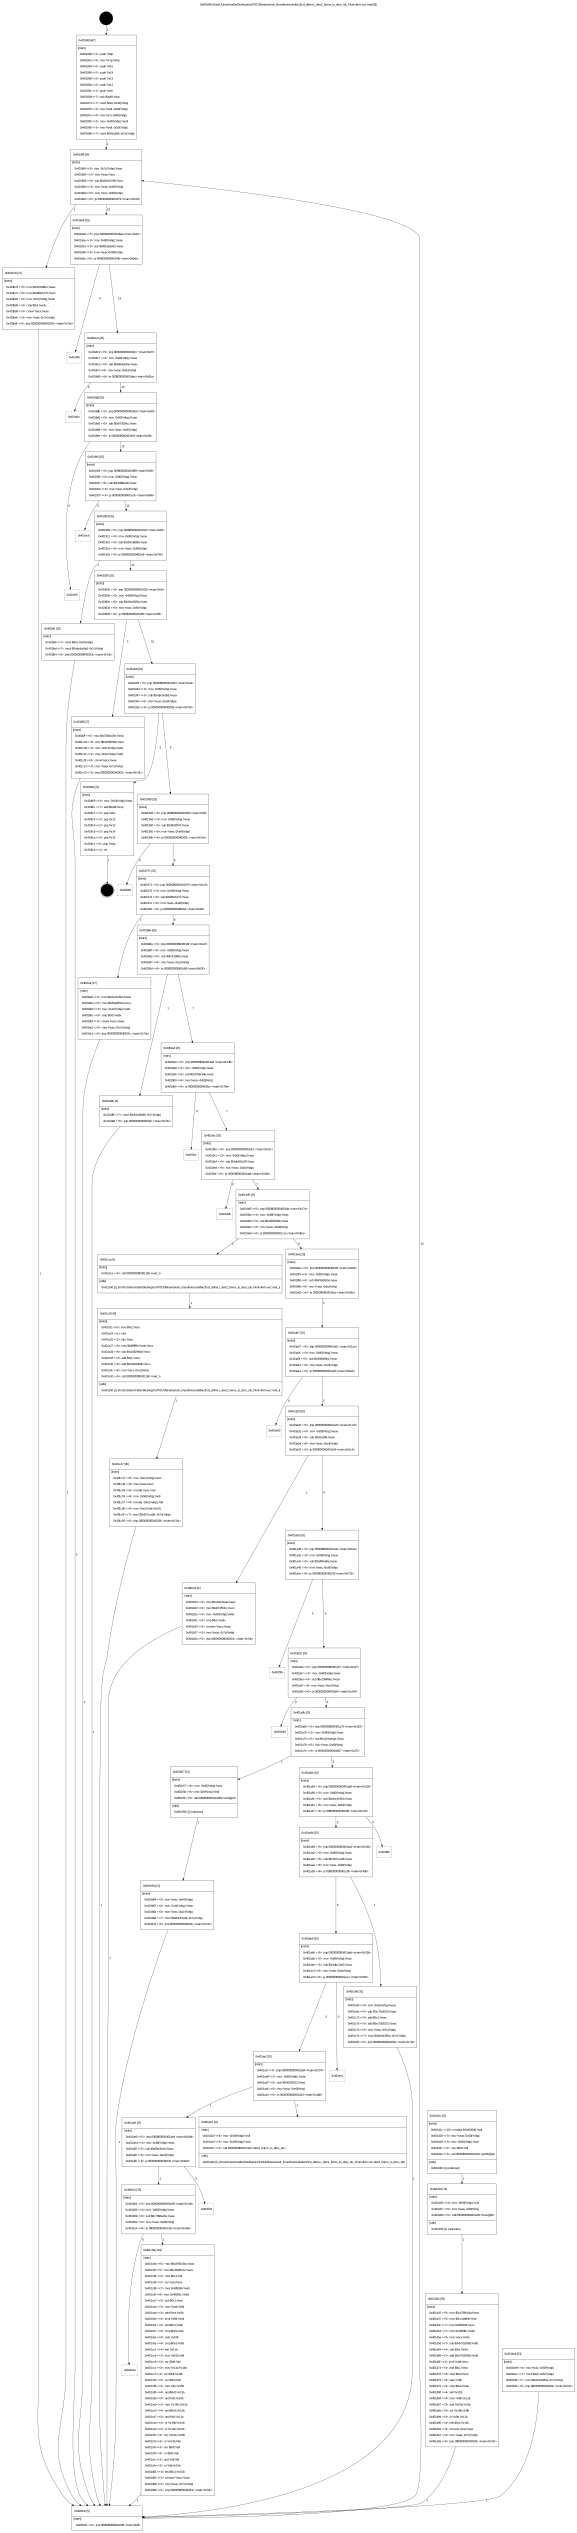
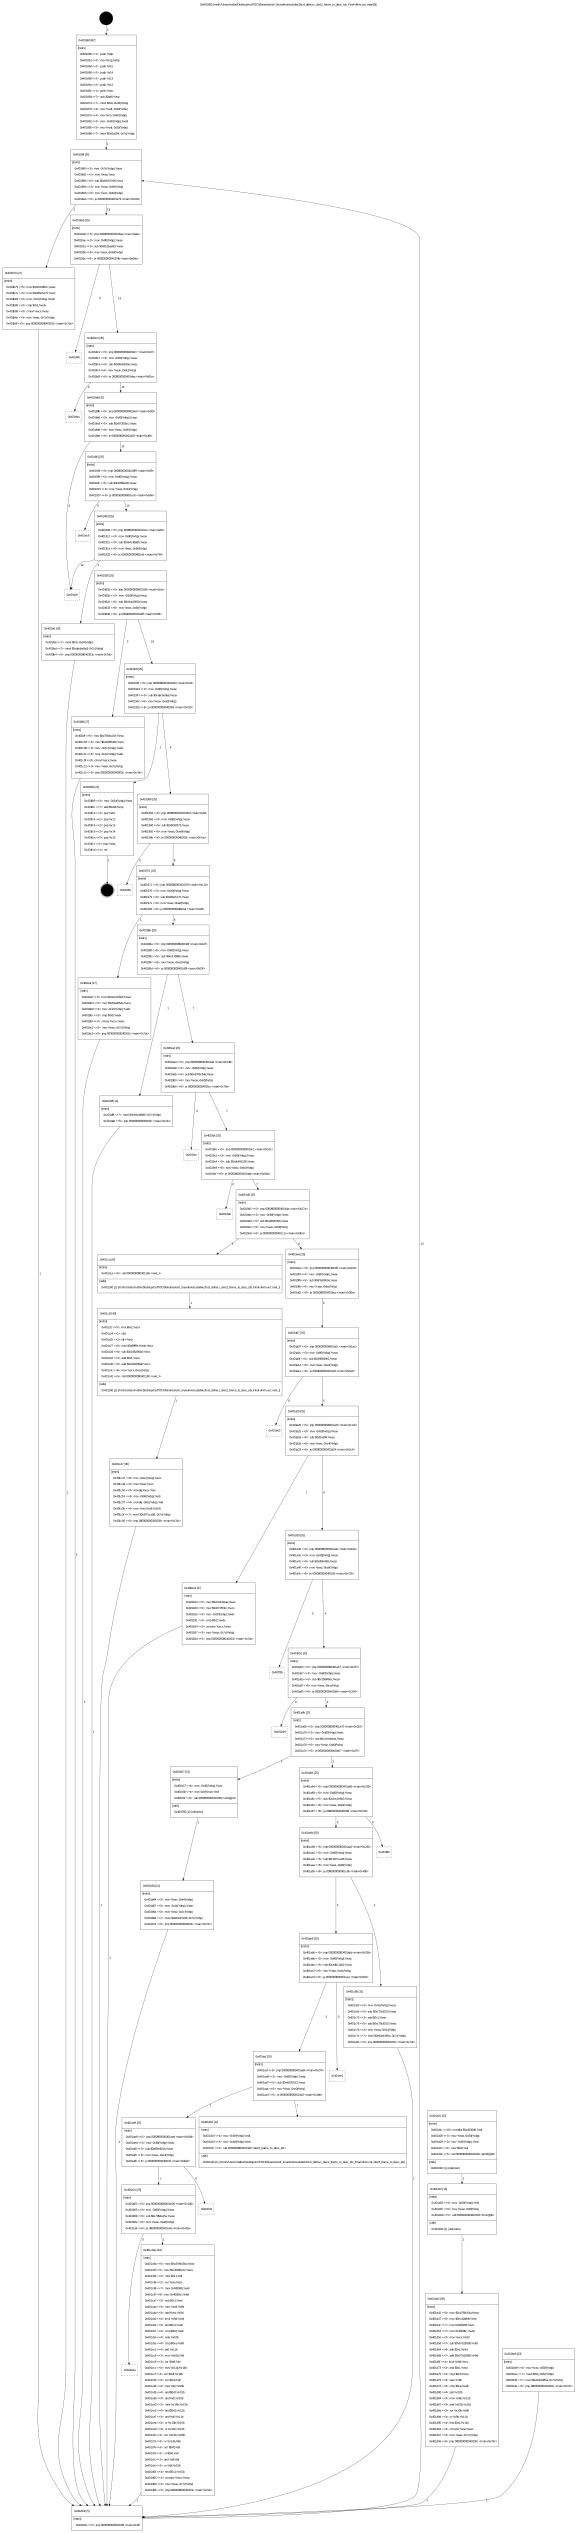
edge "0x40190d [25]" -> "0x401926 [25]": now "0x40190d [25]" -> "0x401b3f"
